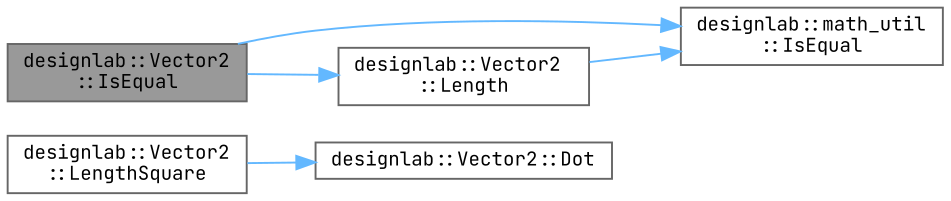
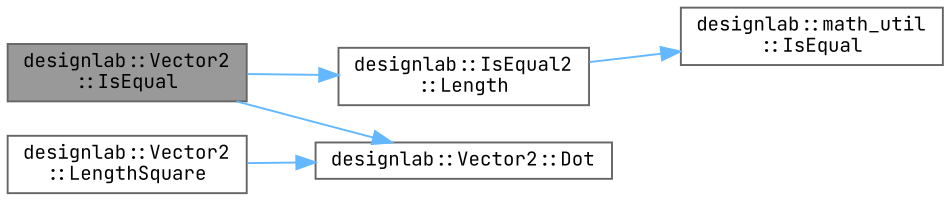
edge "designlab::Vector2 ::IsEqual" -> "designlab::math_util ::IsEqual": now "designlab::Vector2 ::IsEqual" -> "designlab::Vector2::Dot"
node "designlab::Vector2 ::Length": label "designlab::Vector2 ::Length" -> "designlab::IsEqual2 ::Length"
